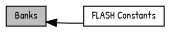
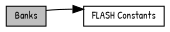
edge "FLASH Constants" -> "Banks": reversed
